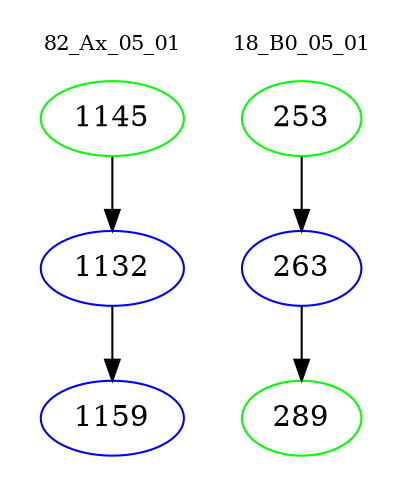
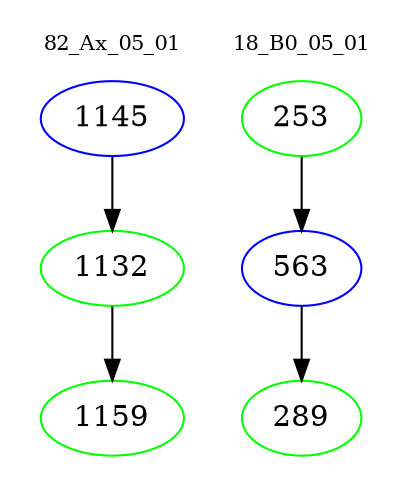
node "1145": color green -> blue
node "1132": color blue -> green
node "263": label "263" -> "563"
node "1159": color blue -> green
